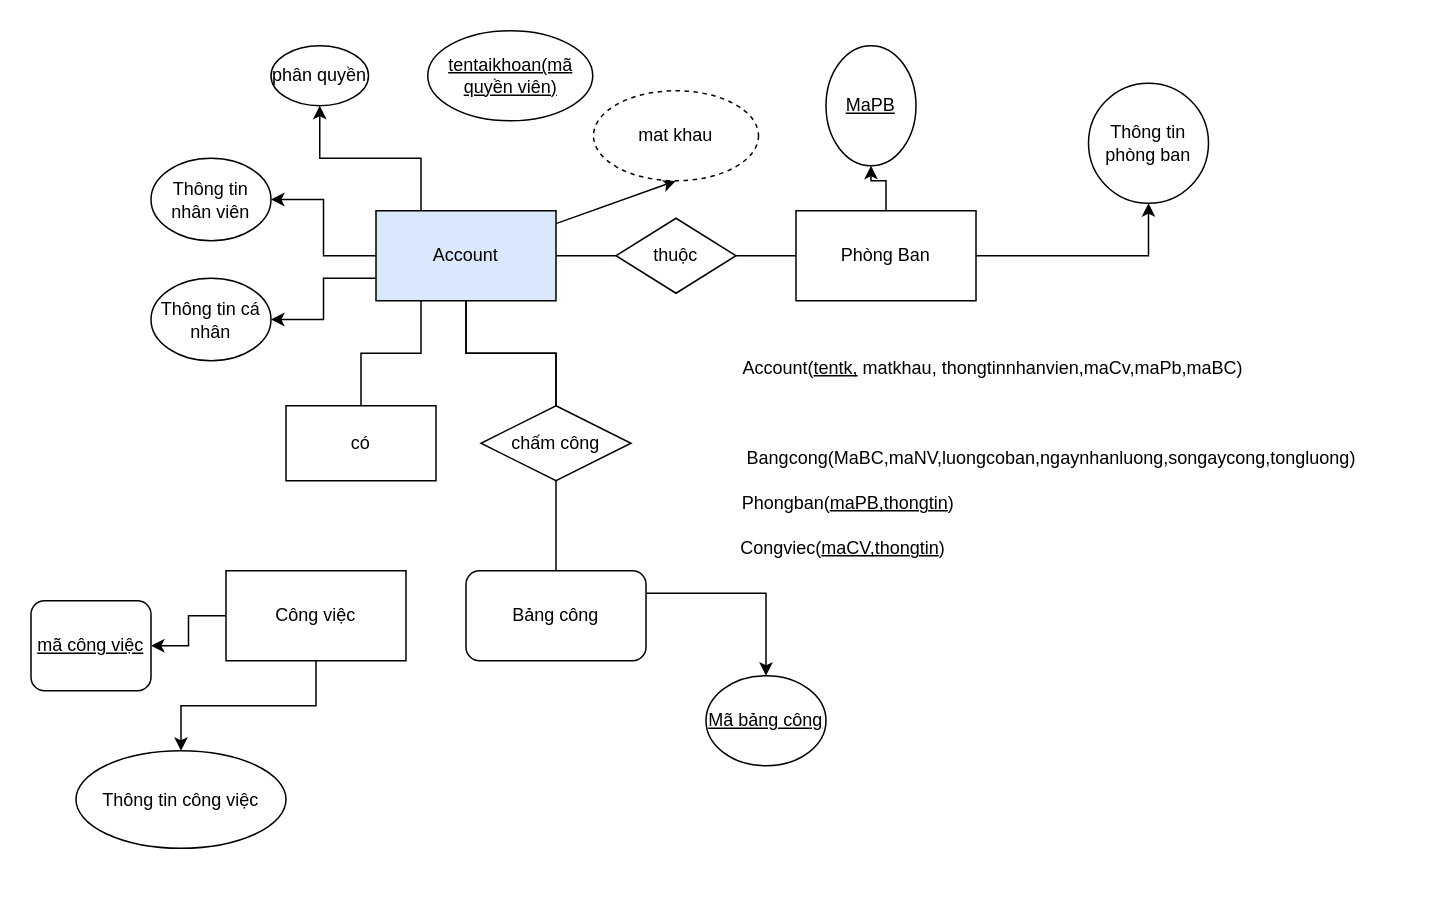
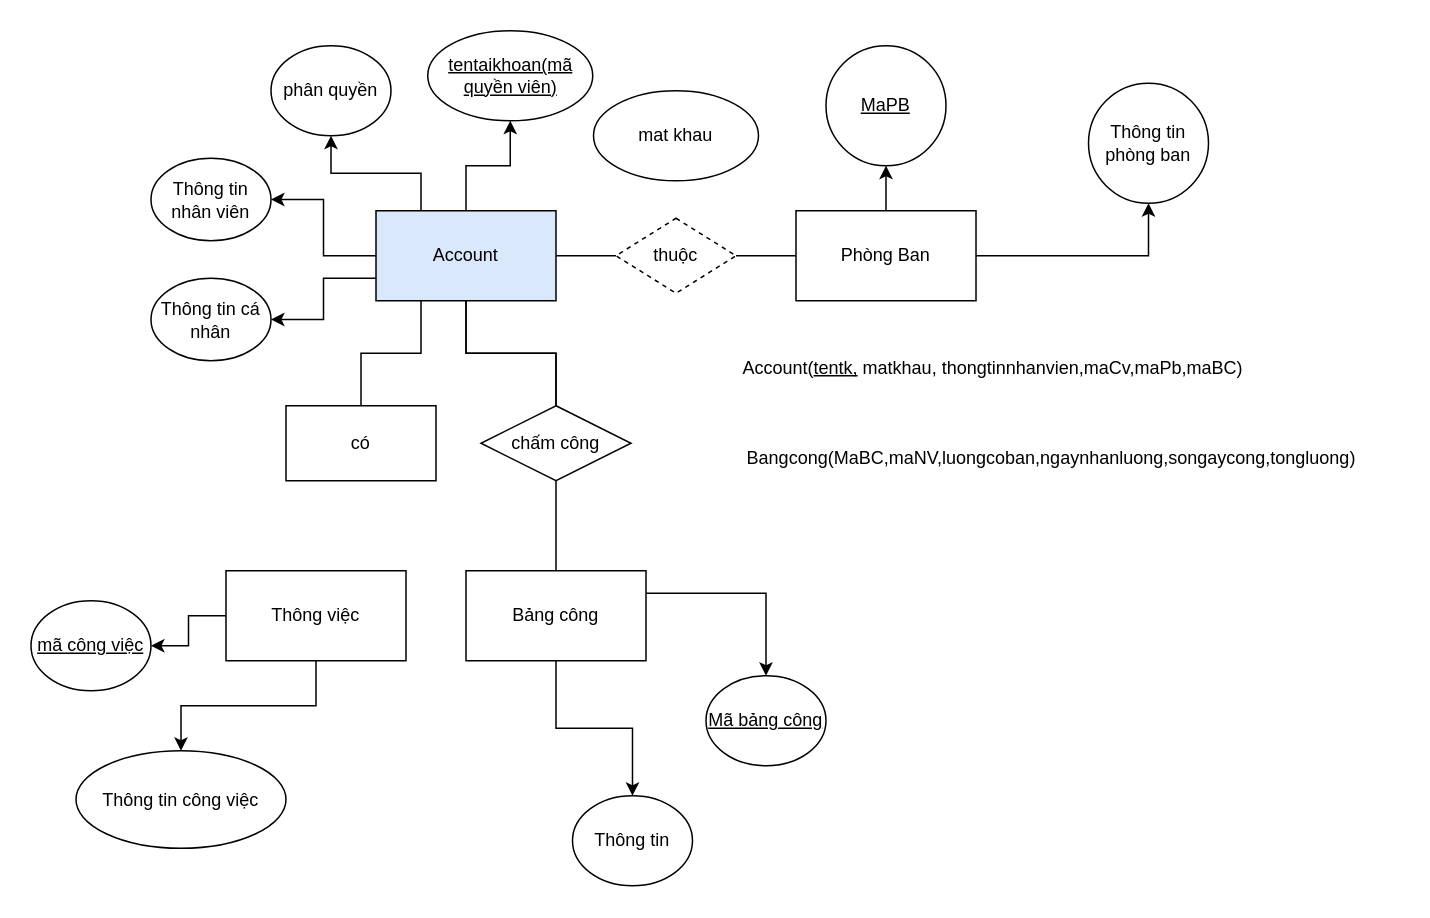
node "phân quyền": size 98x60 -> 120x90
node "MaPB": size 90x120 -> 120x120
node "mat khau": style dashed -> solid
edge "Account" -> "tentaikhoan(mã quyền viên)": added
edge "Account" -> "mat khau": removed
node "thuộc": style solid -> dashed
node "Phongban(maPB,thongtin)": removed
node "Congviec(maCV,thongtin)": removed
node "Công việc": label "Công việc" -> "Thông việc"
node "Bảng công": shape rounded rectangle -> rectangle
node "mã công việc": shape rounded rectangle -> ellipse
edge "Bảng công" -> "Thông tin": added
node "Thông tin": added
